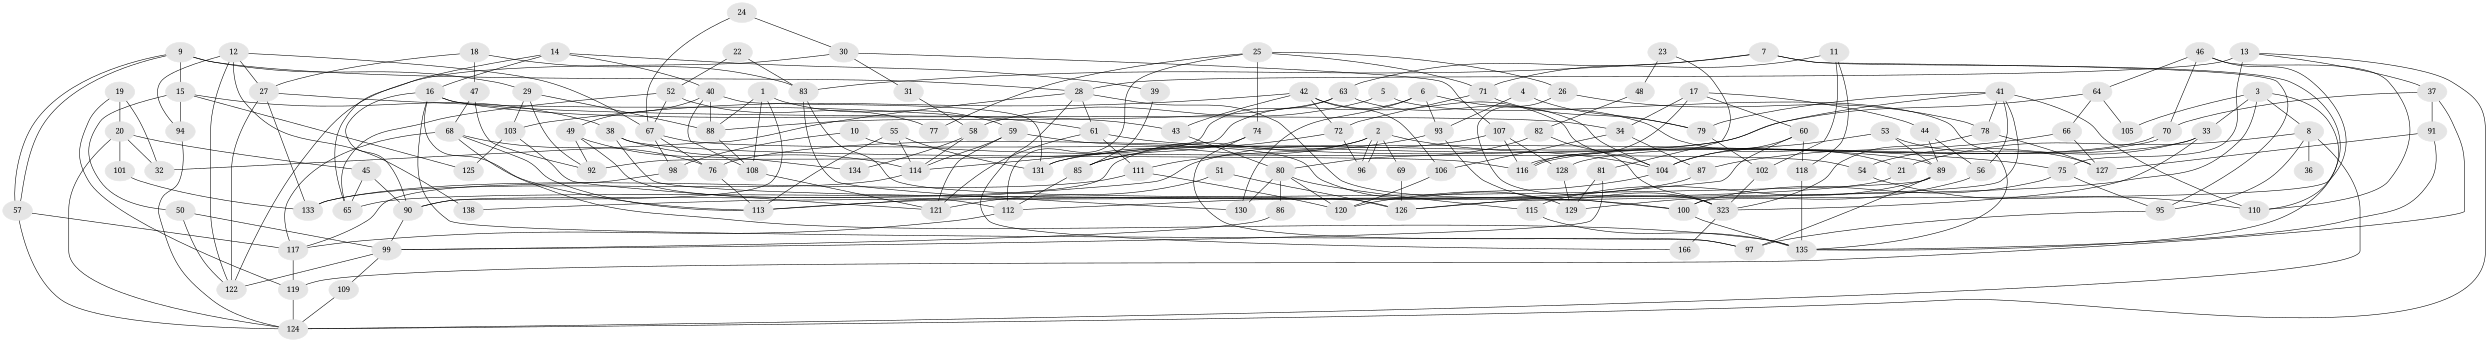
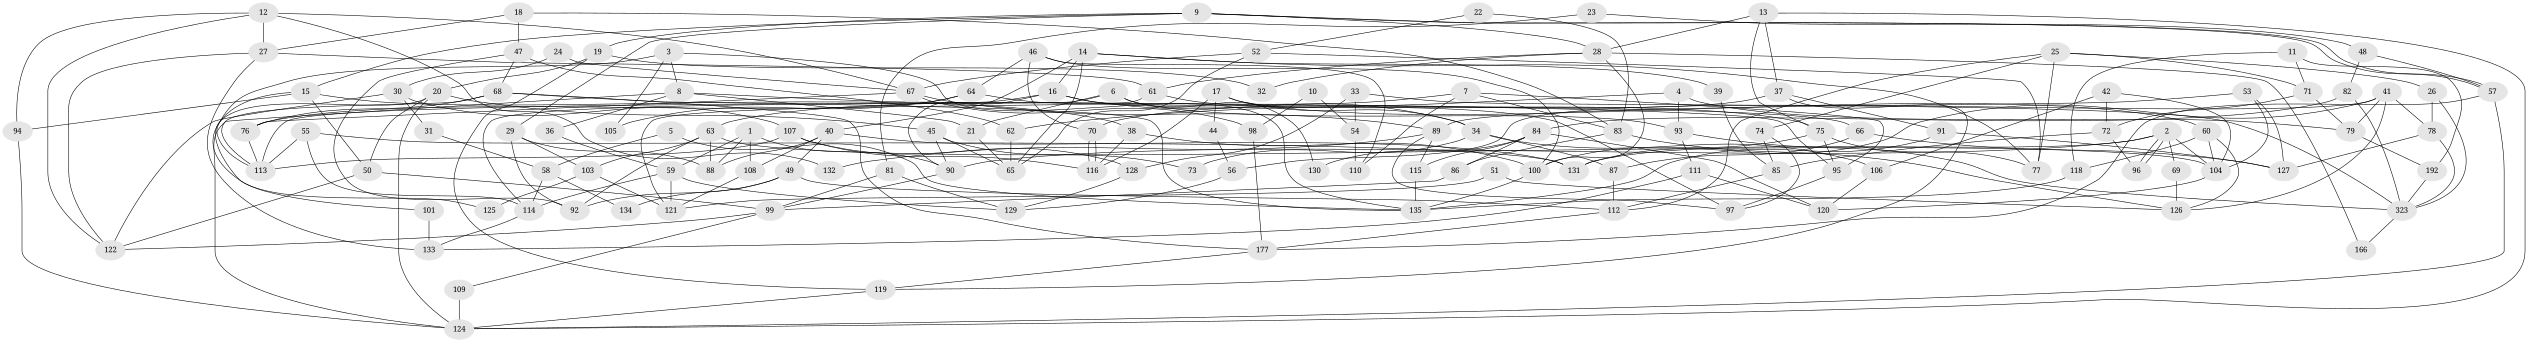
edge "9" -- "19": added
edge "48" -- "57": added
edge "14" -- "77": added
edge "42" -- "103": now "63" -- "103"
edge "3" -- "33": removed
node "62": added
node "43": removed
edge "36" -- "59": added
edge "20" -- "32": now "20" -- "50"
edge "88" -- "108": removed
edge "61" -- "111": removed
edge "44" -- "89": removed
edge "38" -- "114": removed
edge "75" -- "77": added
edge "41" -- "110": removed
node "73": added
node "80": label "80" -> "84"
node "102": label "102" -> "192"
edge "83" -- "130": now "83" -- "86"
node "138": label "138" -> "132"
node "117": label "117" -> "177"
